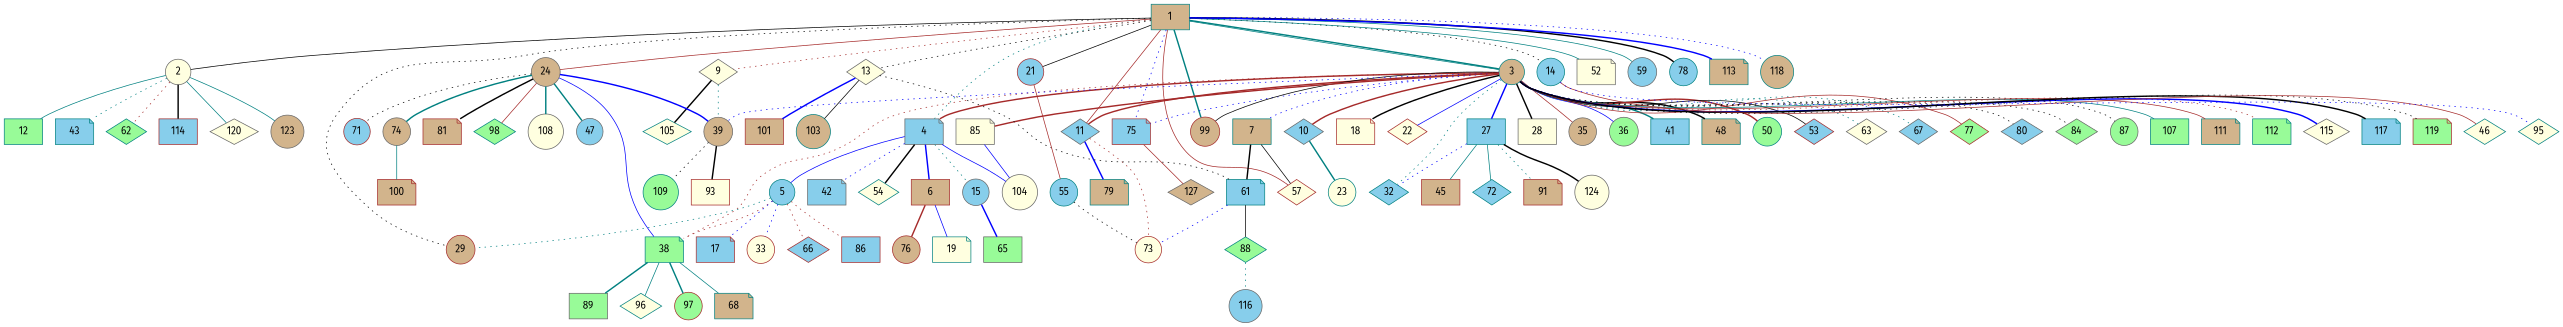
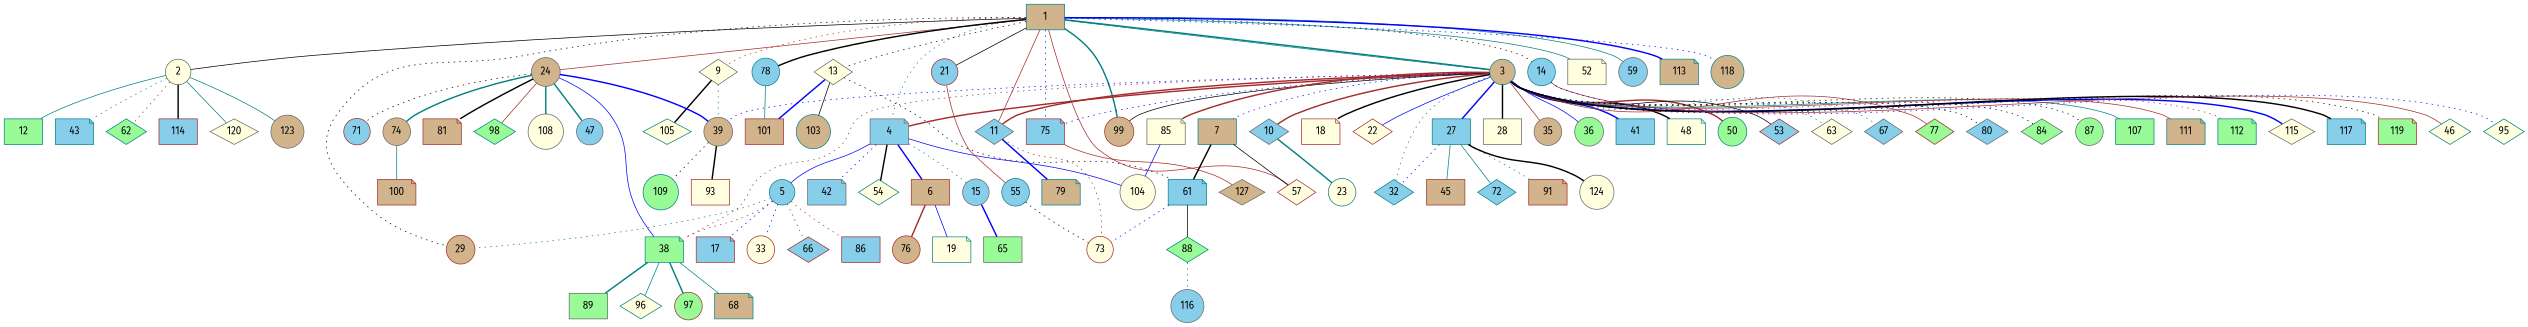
edge "78" -- "101": added
edge "3" -- "41": color teal -> blue
node "48": fillcolor tan -> lightyellow
